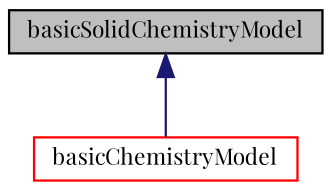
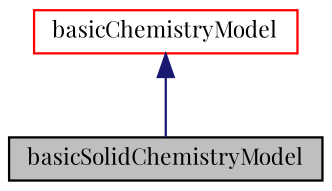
edge "basicChemistryModel" -> "basicSolidChemistryModel": reversed
